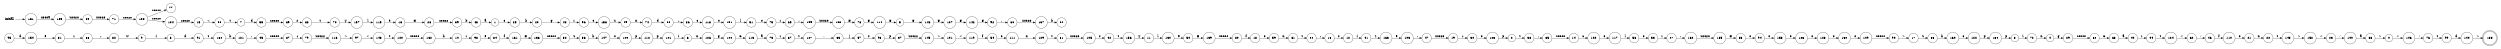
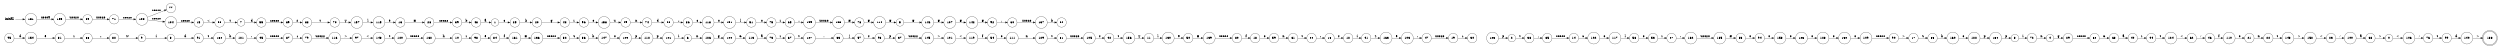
edge "30" -> "123": removed, label "0"
